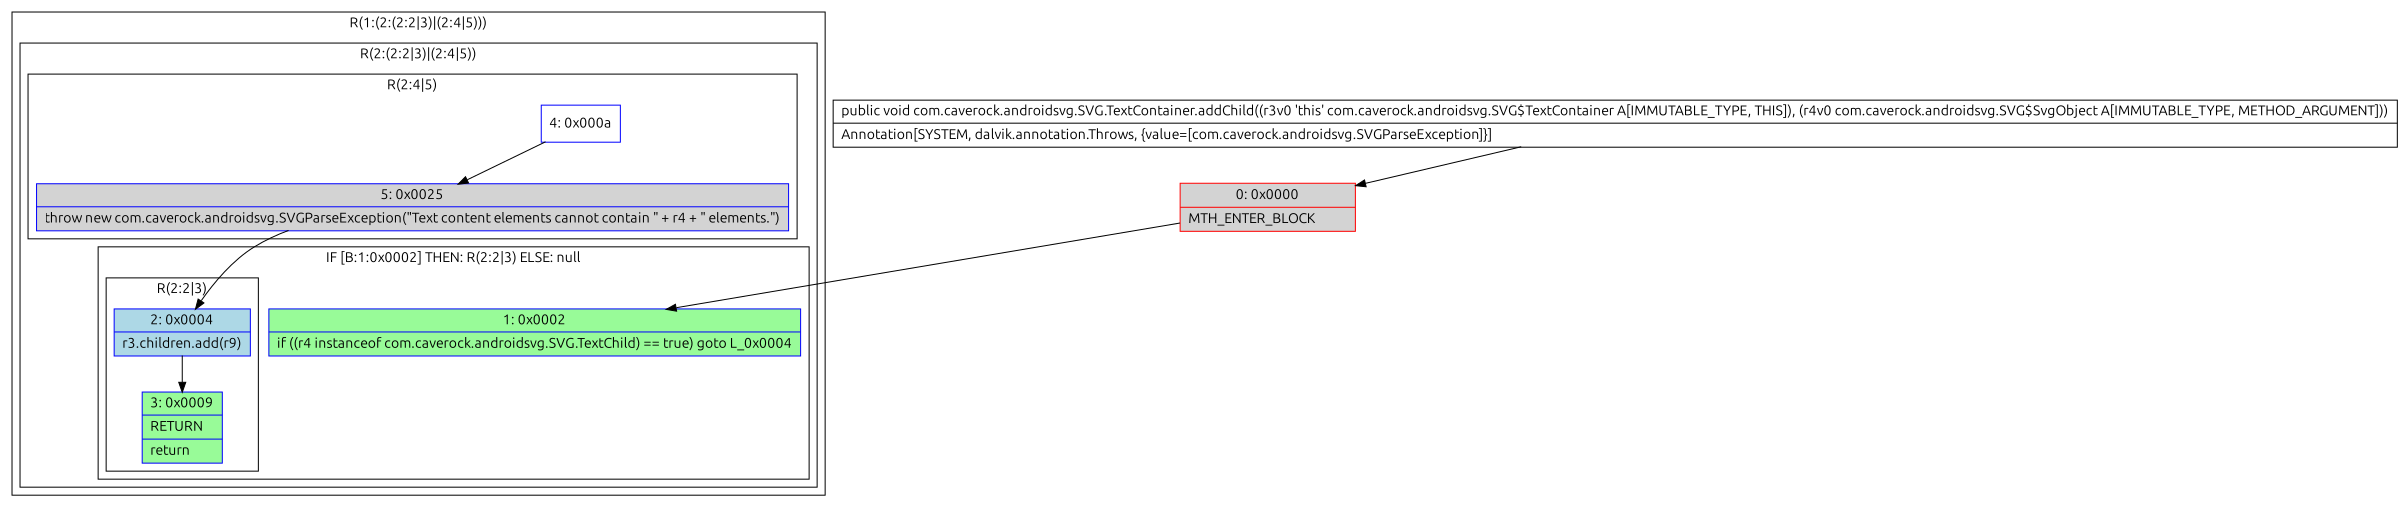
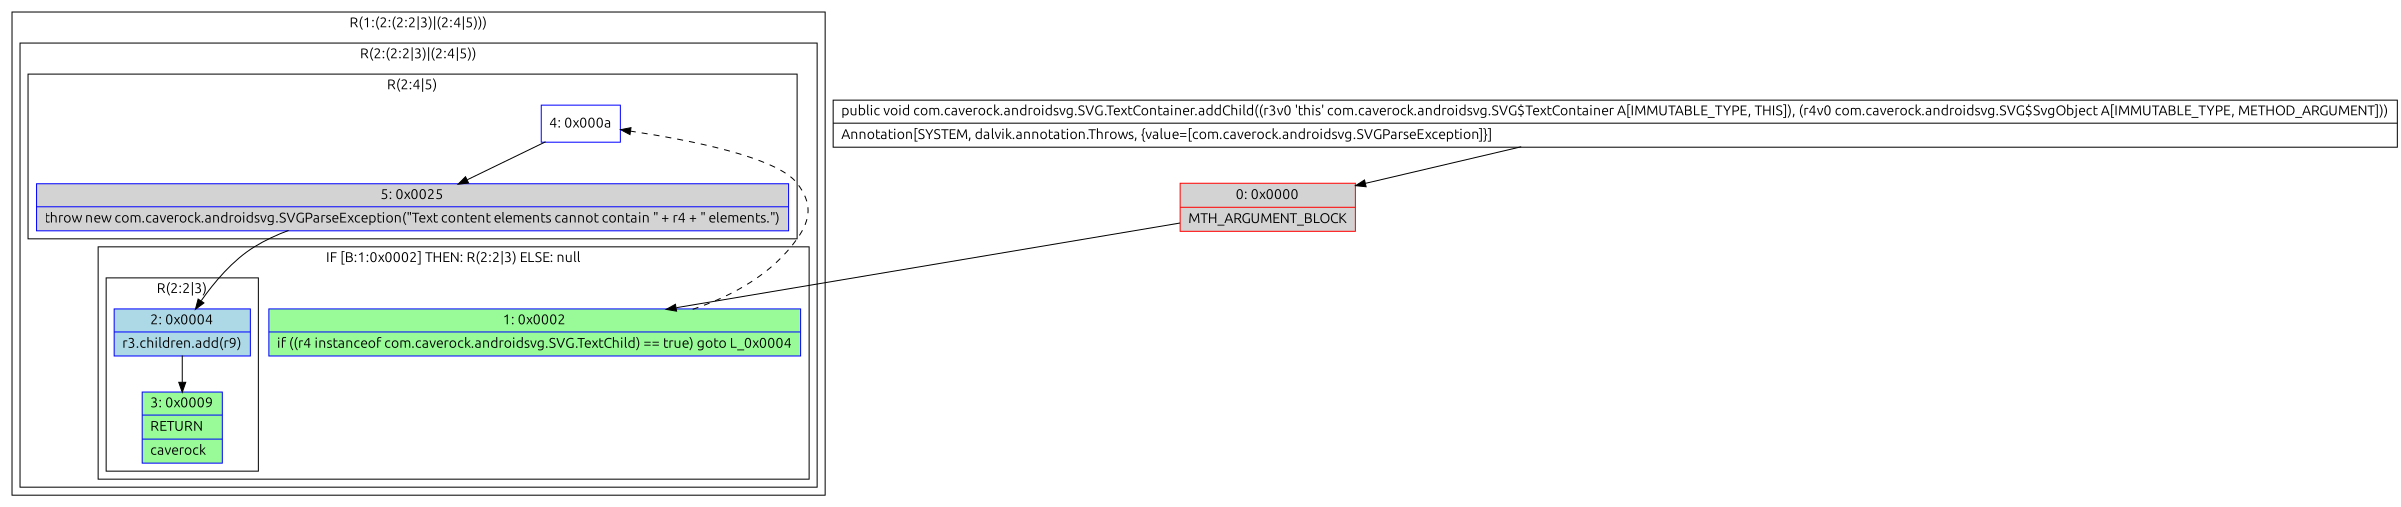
edge "1: 0x0002" -> "4: 0x000a": added
node "0: 0x0000": text "MTH_ENTER_BLOCK" -> "MTH_ARGUMENT_BLOCK"
node "3: 0x0009": text "return" -> "caverock"
